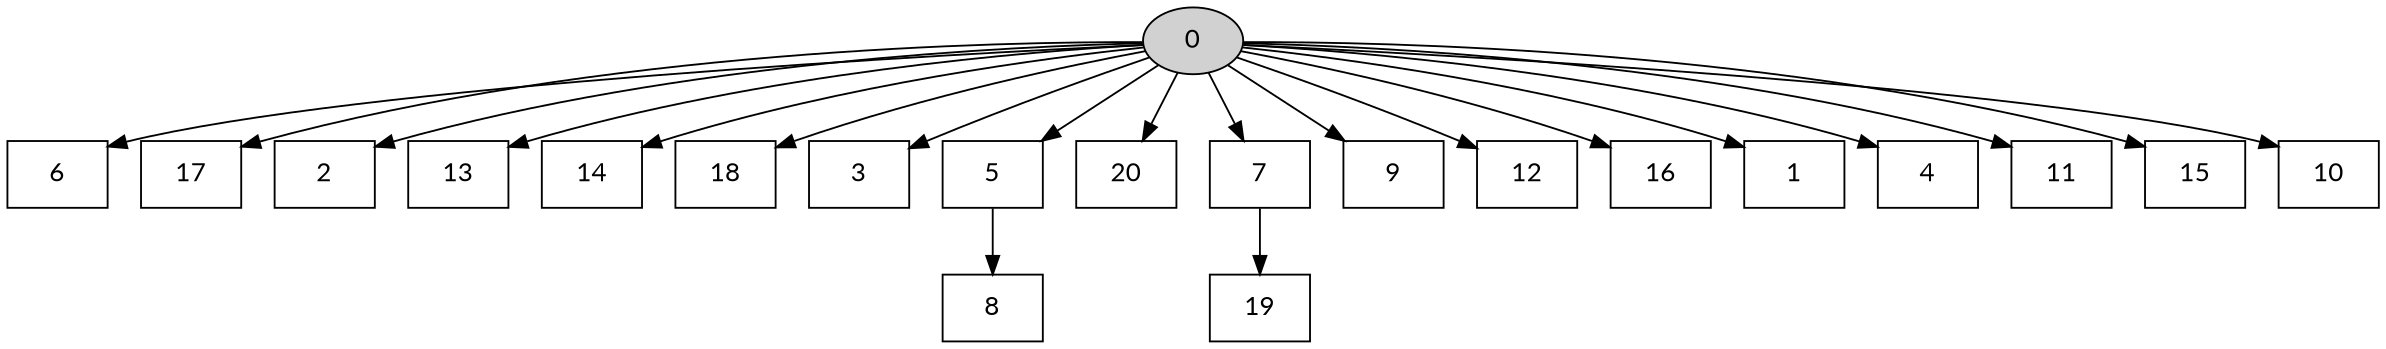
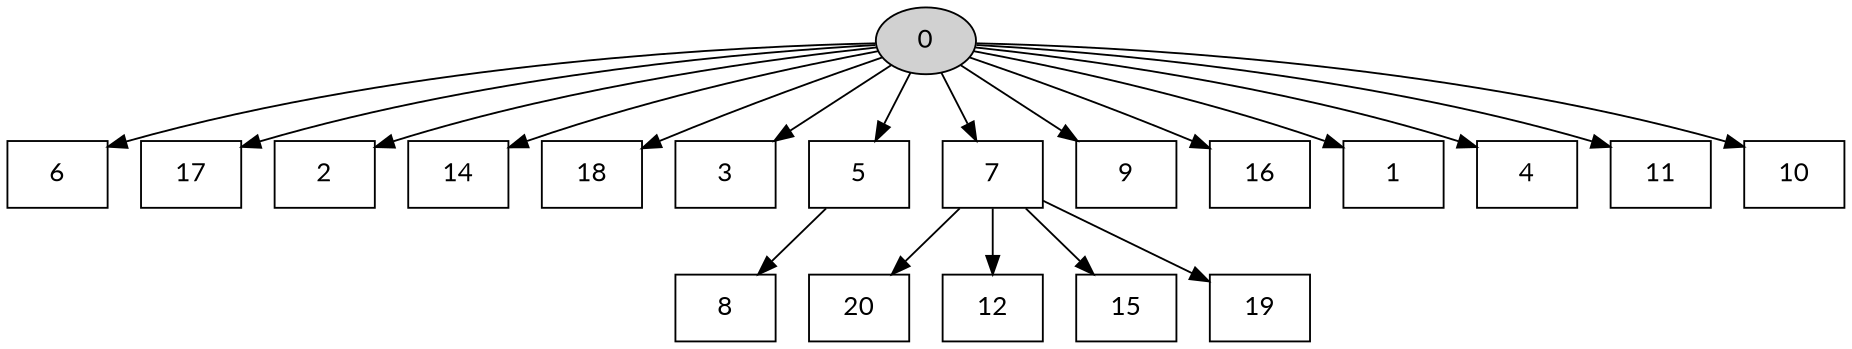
edge "0" -> "15": now "7" -> "15"
edge "0" -> "20": now "7" -> "20"
edge "0" -> "12": now "7" -> "12"
node "13": removed
